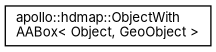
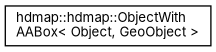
node "apollo::hdmap::ObjectWith AABox< Object, GeoObject >": label "apollo::hdmap::ObjectWith AABox< Object, GeoObject >" -> "hdmap::hdmap::ObjectWith AABox< Object, GeoObject >"
